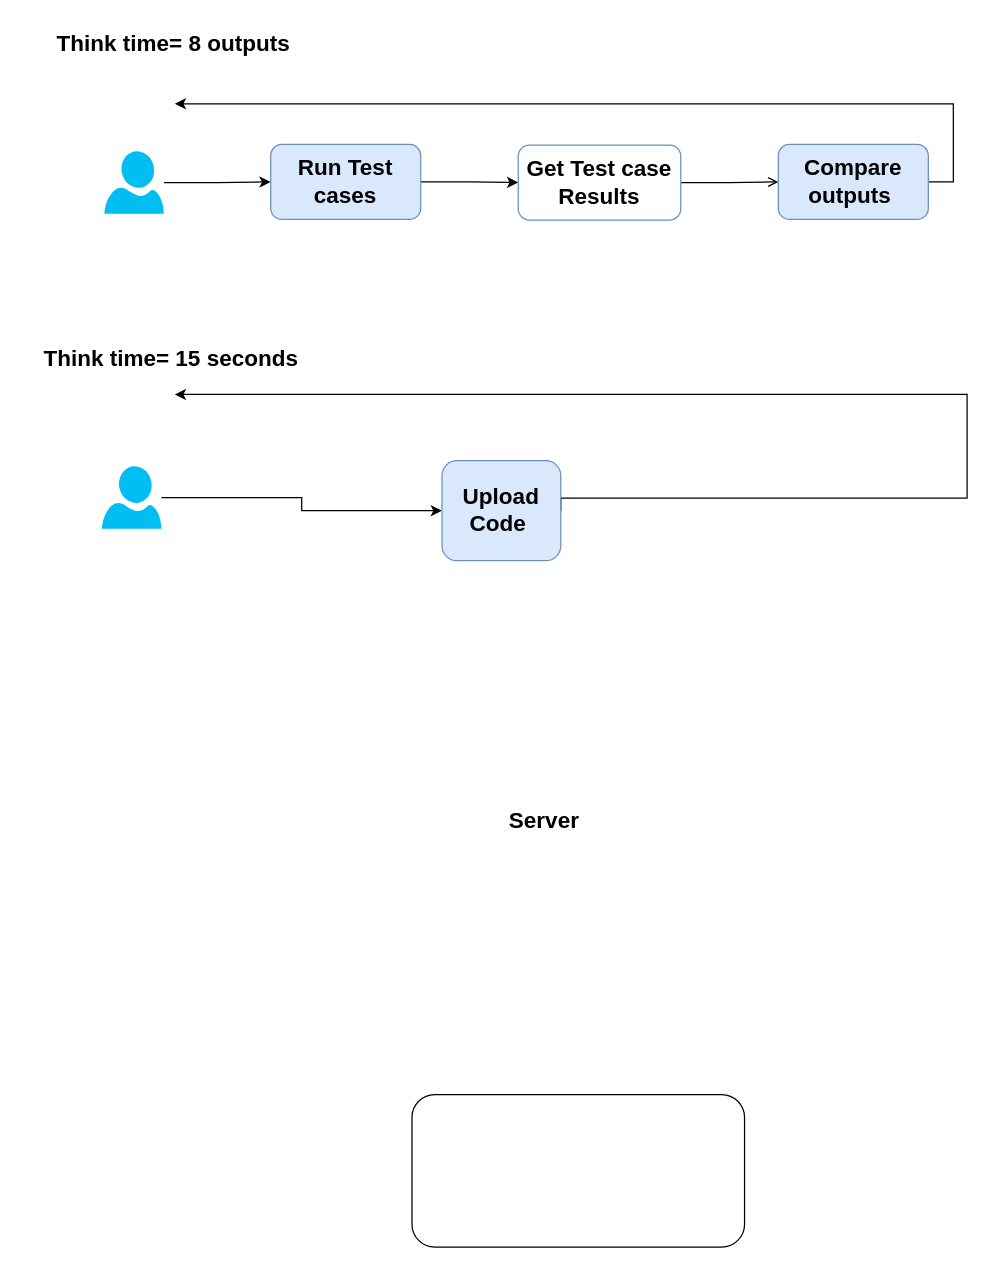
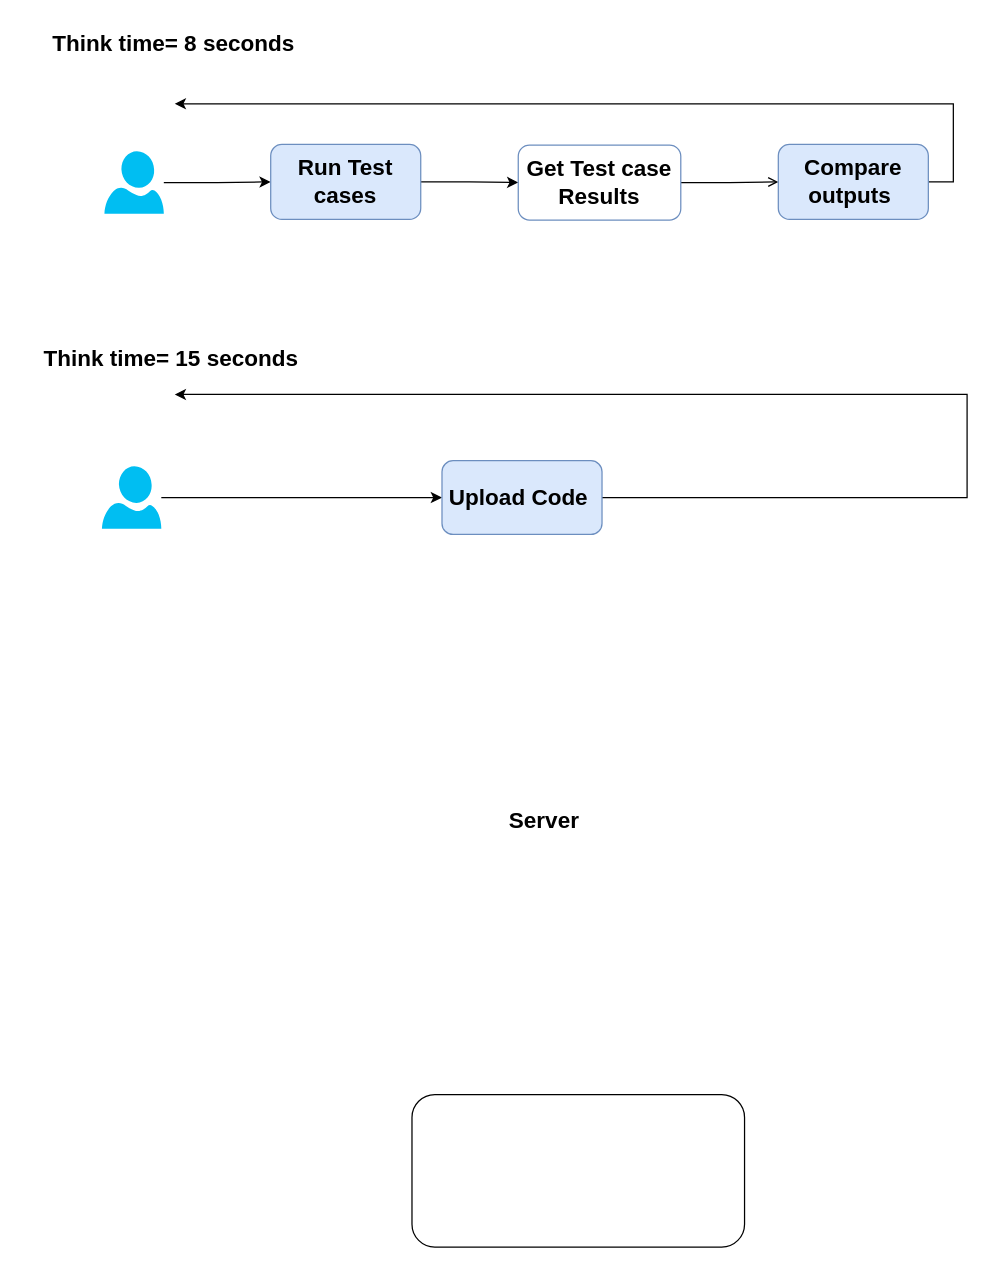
node "Think time= 8 outputs": label "Think time= 8 outputs" -> "Think time= 8 seconds"
node "Upload Code": size 119x100 -> 160x74
